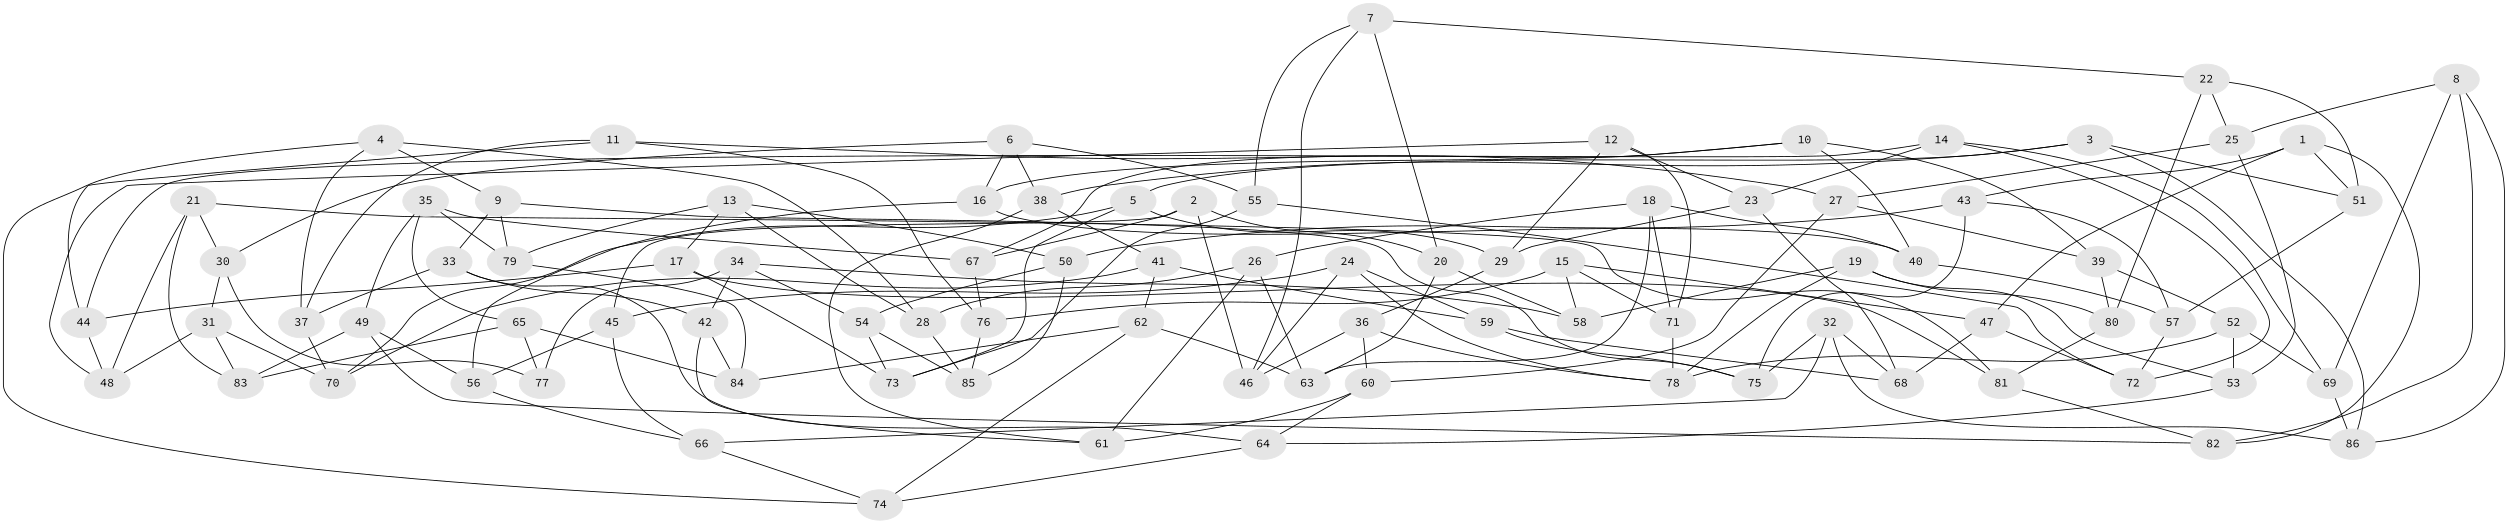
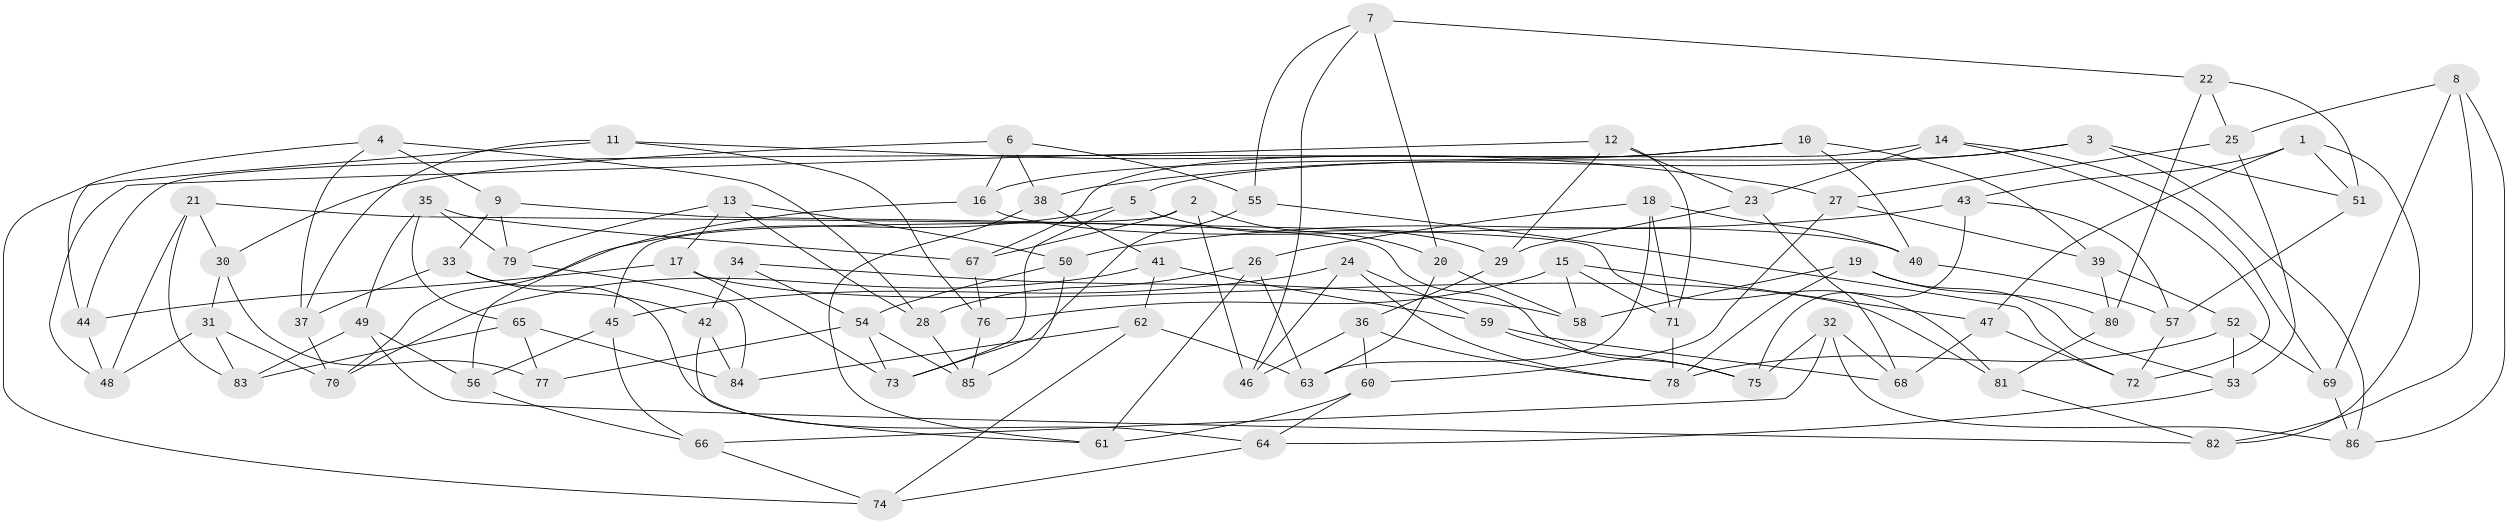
edge "34" -- "77": now "54" -- "77"
